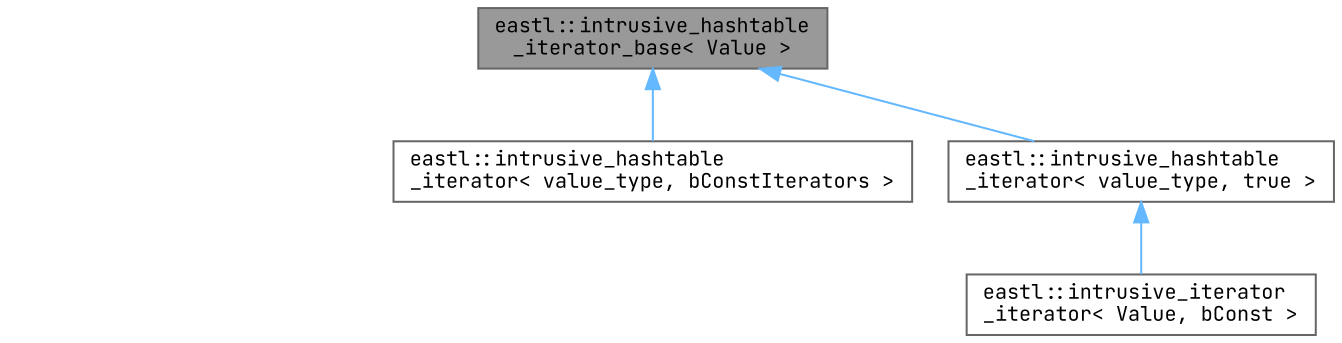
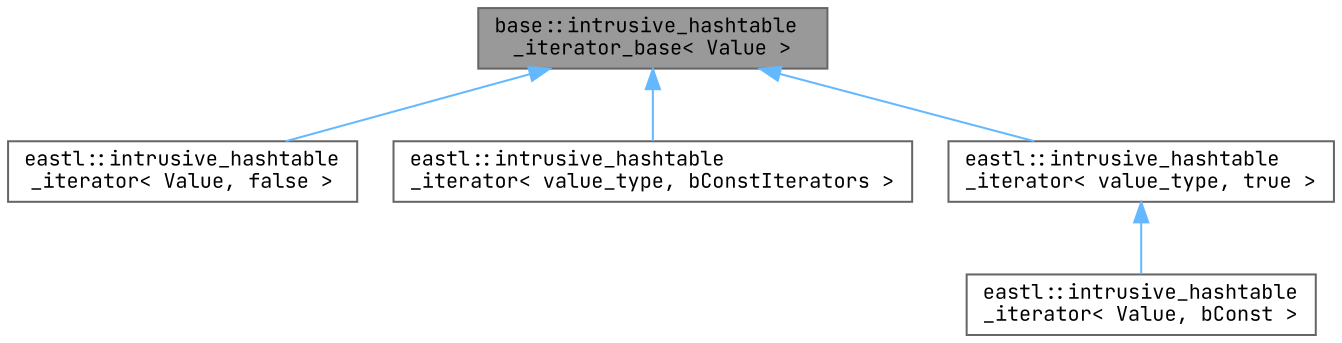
node "eastl::intrusive_hashtable _iterator_base< Value >": label "eastl::intrusive_hashtable _iterator_base< Value >" -> "base::intrusive_hashtable _iterator_base< Value >"
node "eastl::intrusive_hashtable _iterator< Value, false >": added
node "eastl::intrusive_iterator _iterator< Value, bConst >": label "eastl::intrusive_iterator _iterator< Value, bConst >" -> "eastl::intrusive_hashtable _iterator< Value, bConst >"
